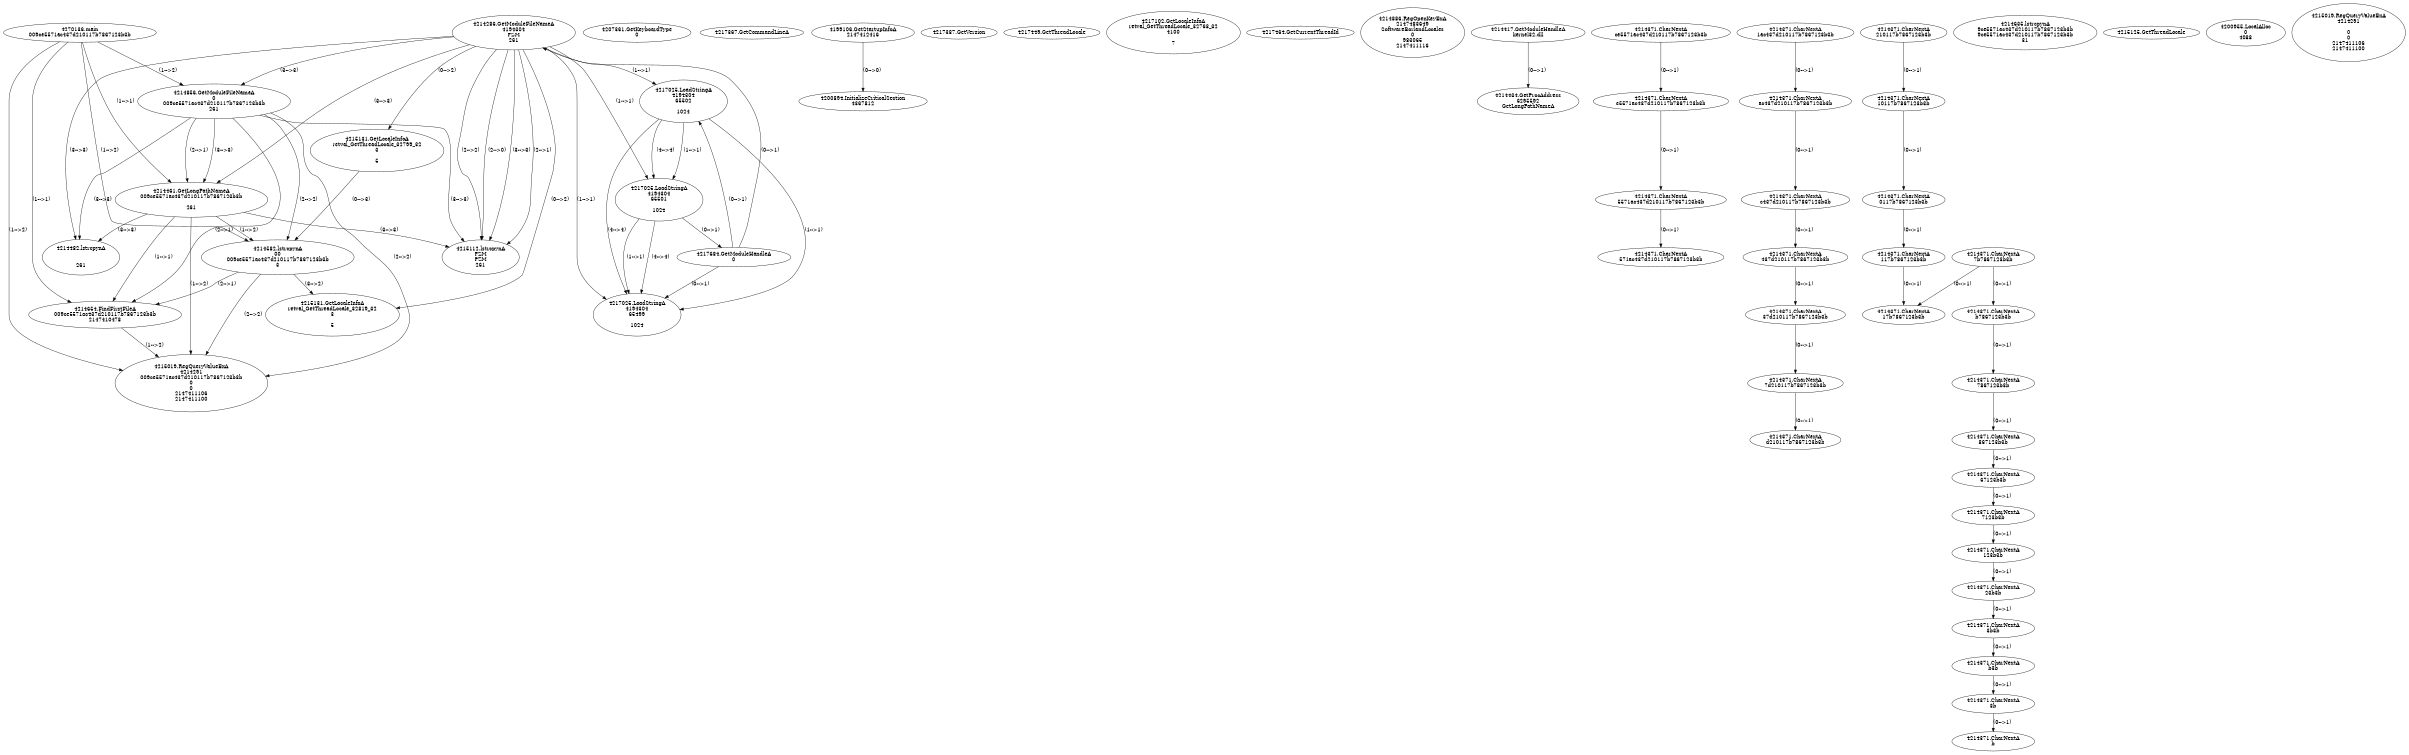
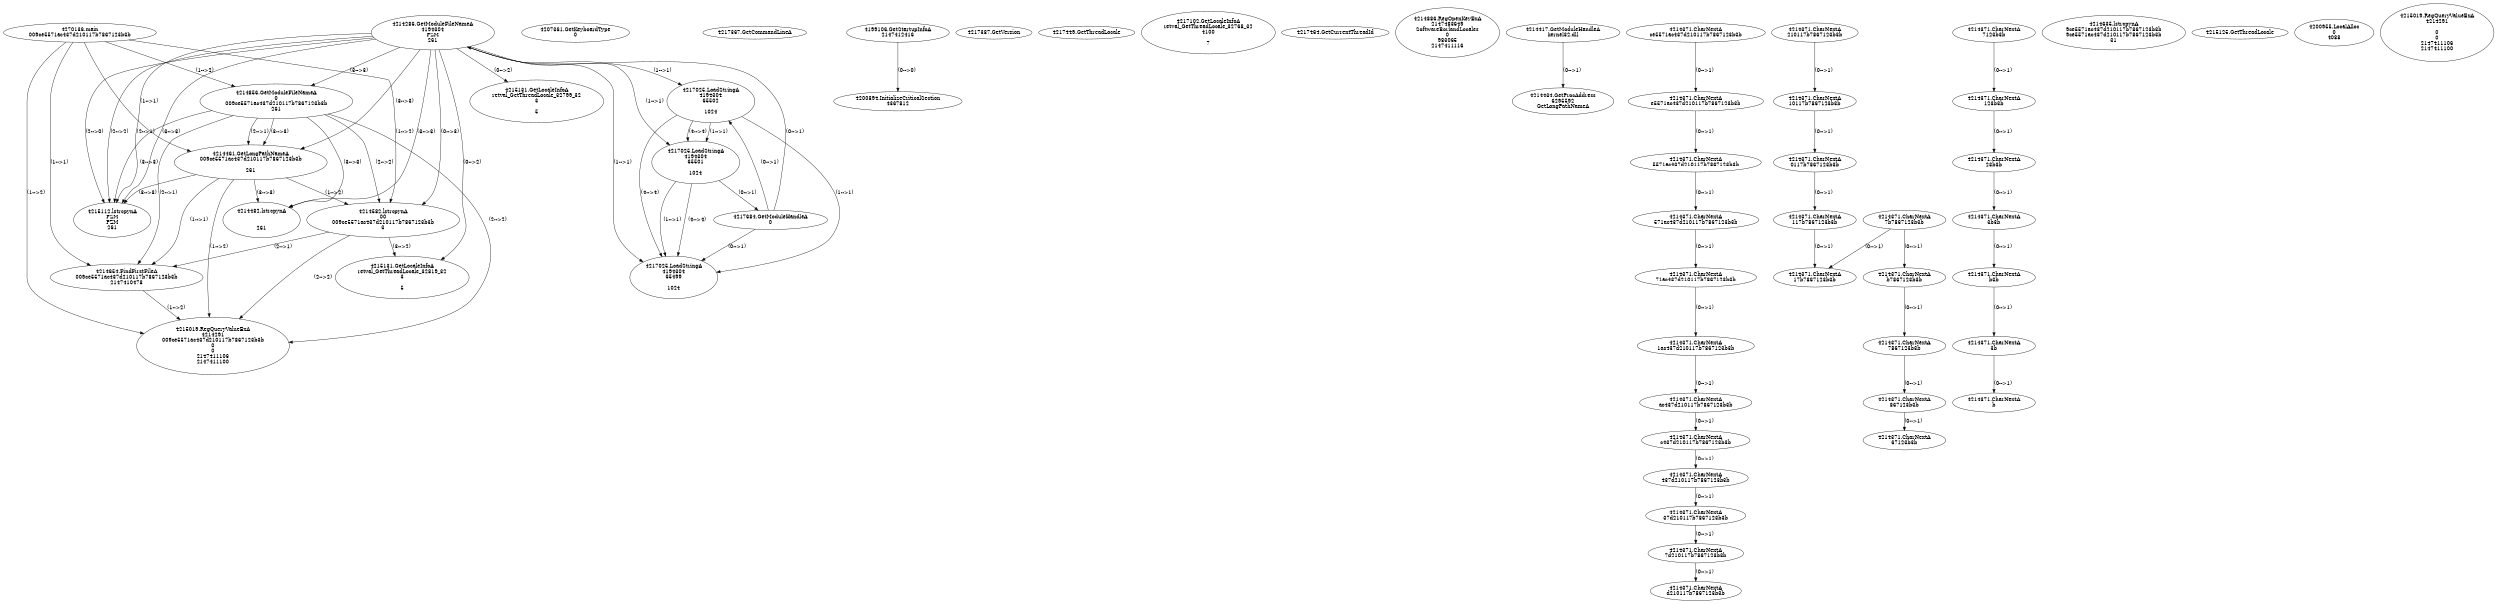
edge "4215131.GetLocaleInfoA retval_GetThreadLocale_32799_32 3 5" -> "4214582.lstrcpynA 00 009ce5571ac437d210117b7867123b3b 3": now "4214286.GetModuleFileNameA 4194304 PZM 261" -> "4214582.lstrcpynA 00 009ce5571ac437d210117b7867123b3b 3"
node "4214371.CharNextA 71ac437d210117b7867123b3b": added
edge "4214371.CharNextA 67123b3b" -> "4214371.CharNextA 7123b3b": removed, label "(0-->1)"
